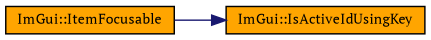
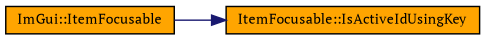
node "ImGui::IsActiveIdUsingKey": label "ImGui::IsActiveIdUsingKey" -> "ItemFocusable::IsActiveIdUsingKey"
